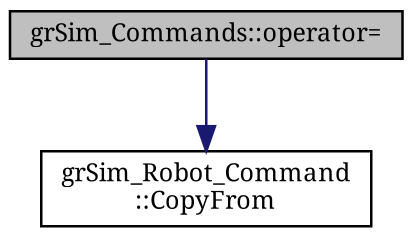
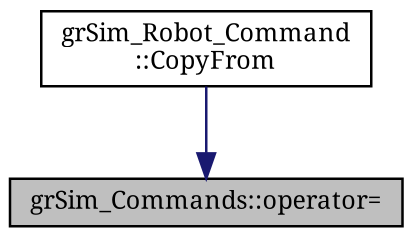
edge "grSim_Commands::operator=" -> "grSim_Robot_Command ::CopyFrom": reversed
